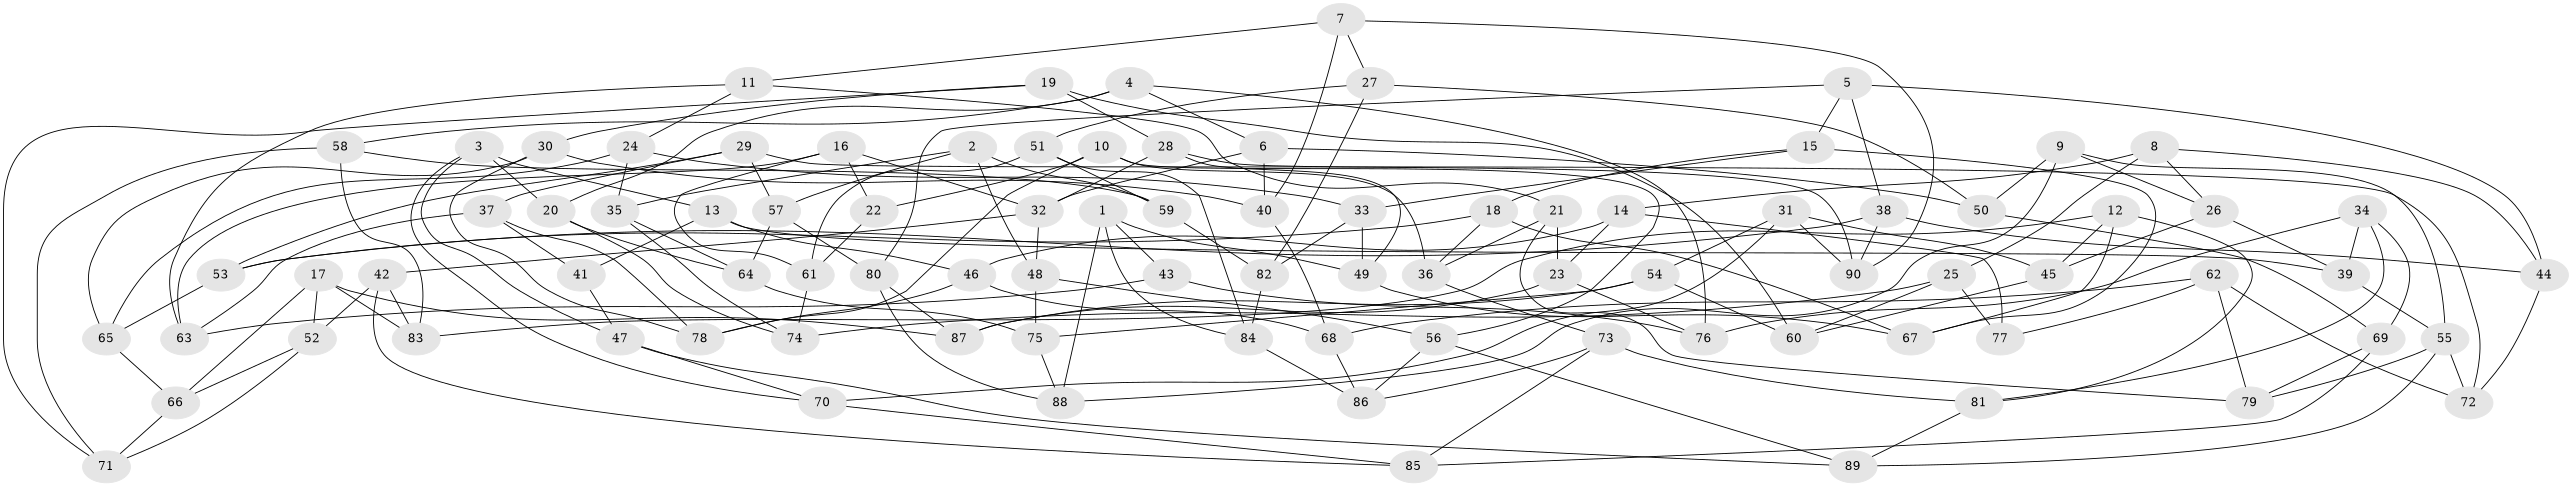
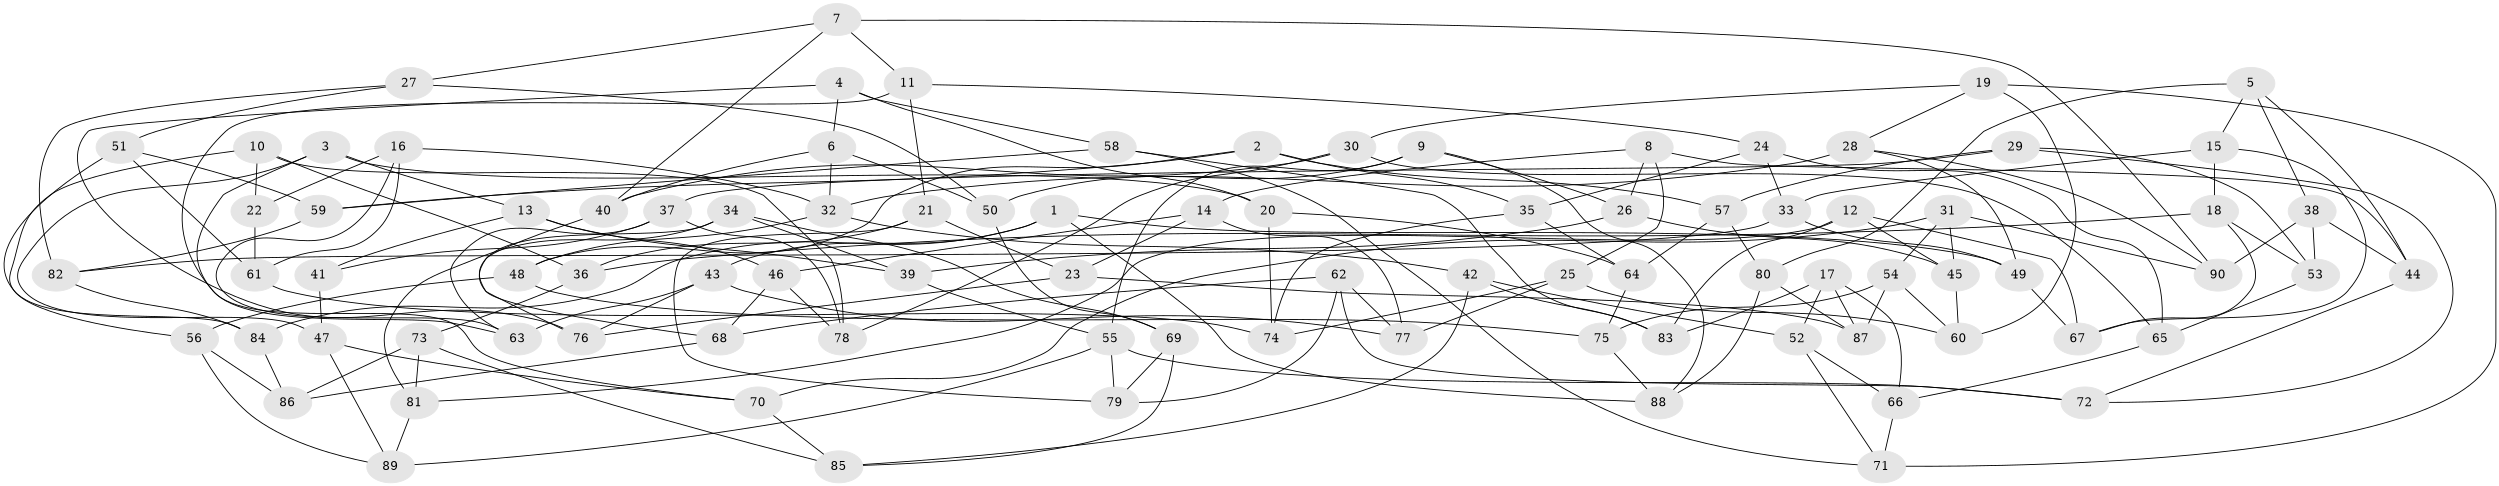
edge "43" -- "77": added
